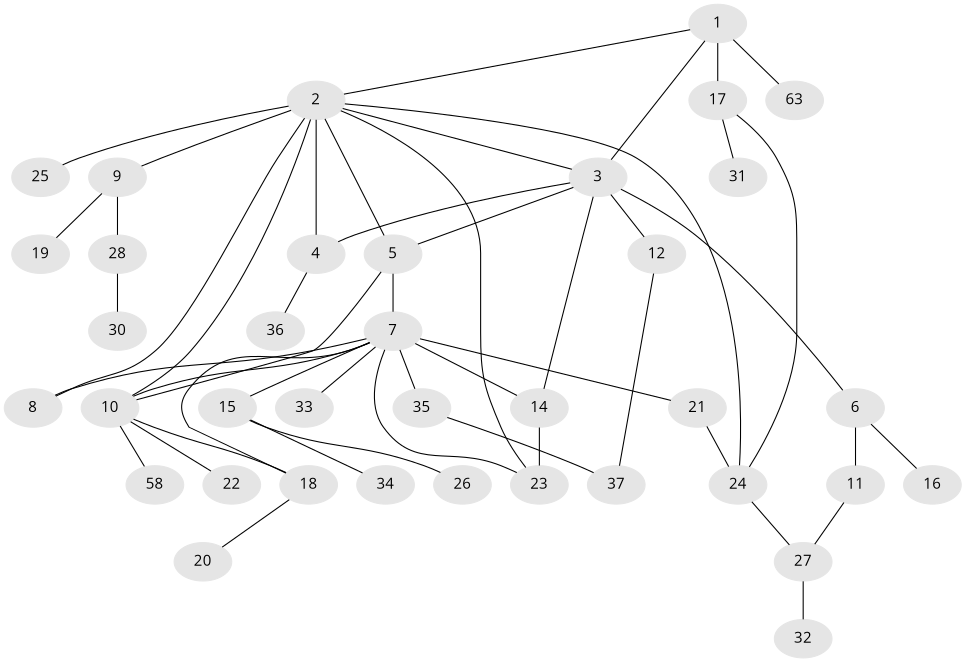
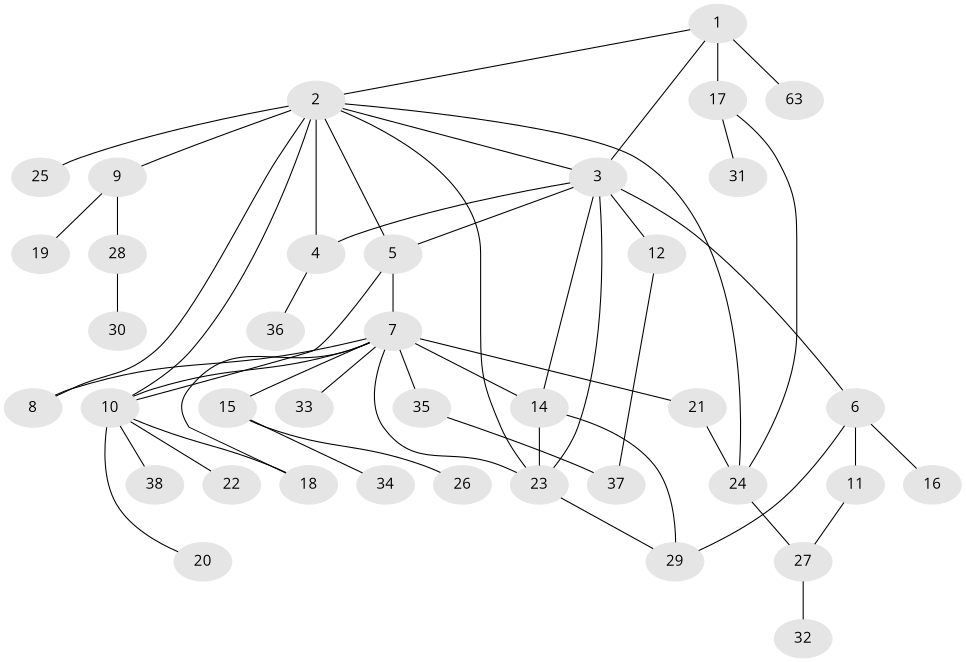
edge "3" -- "23": added
node "58": label "58" -> "38"
edge "18" -- "20": now "10" -- "20"
node "29": added
